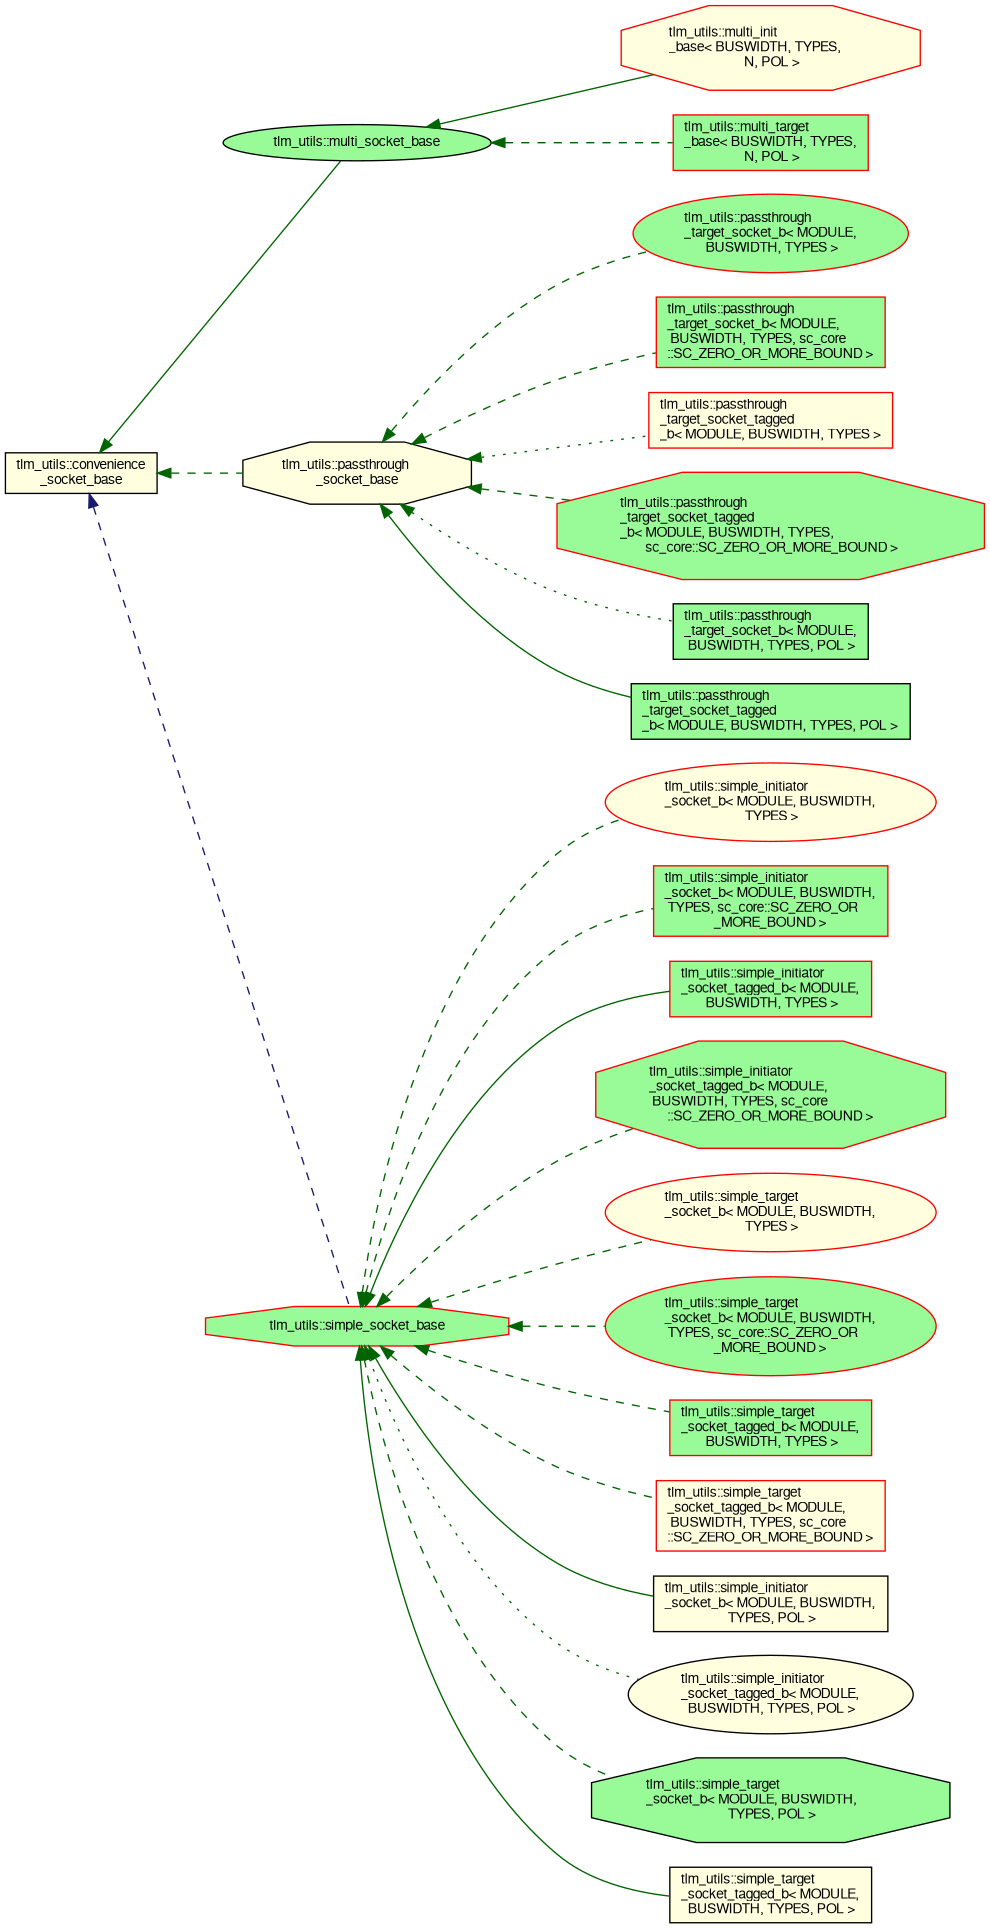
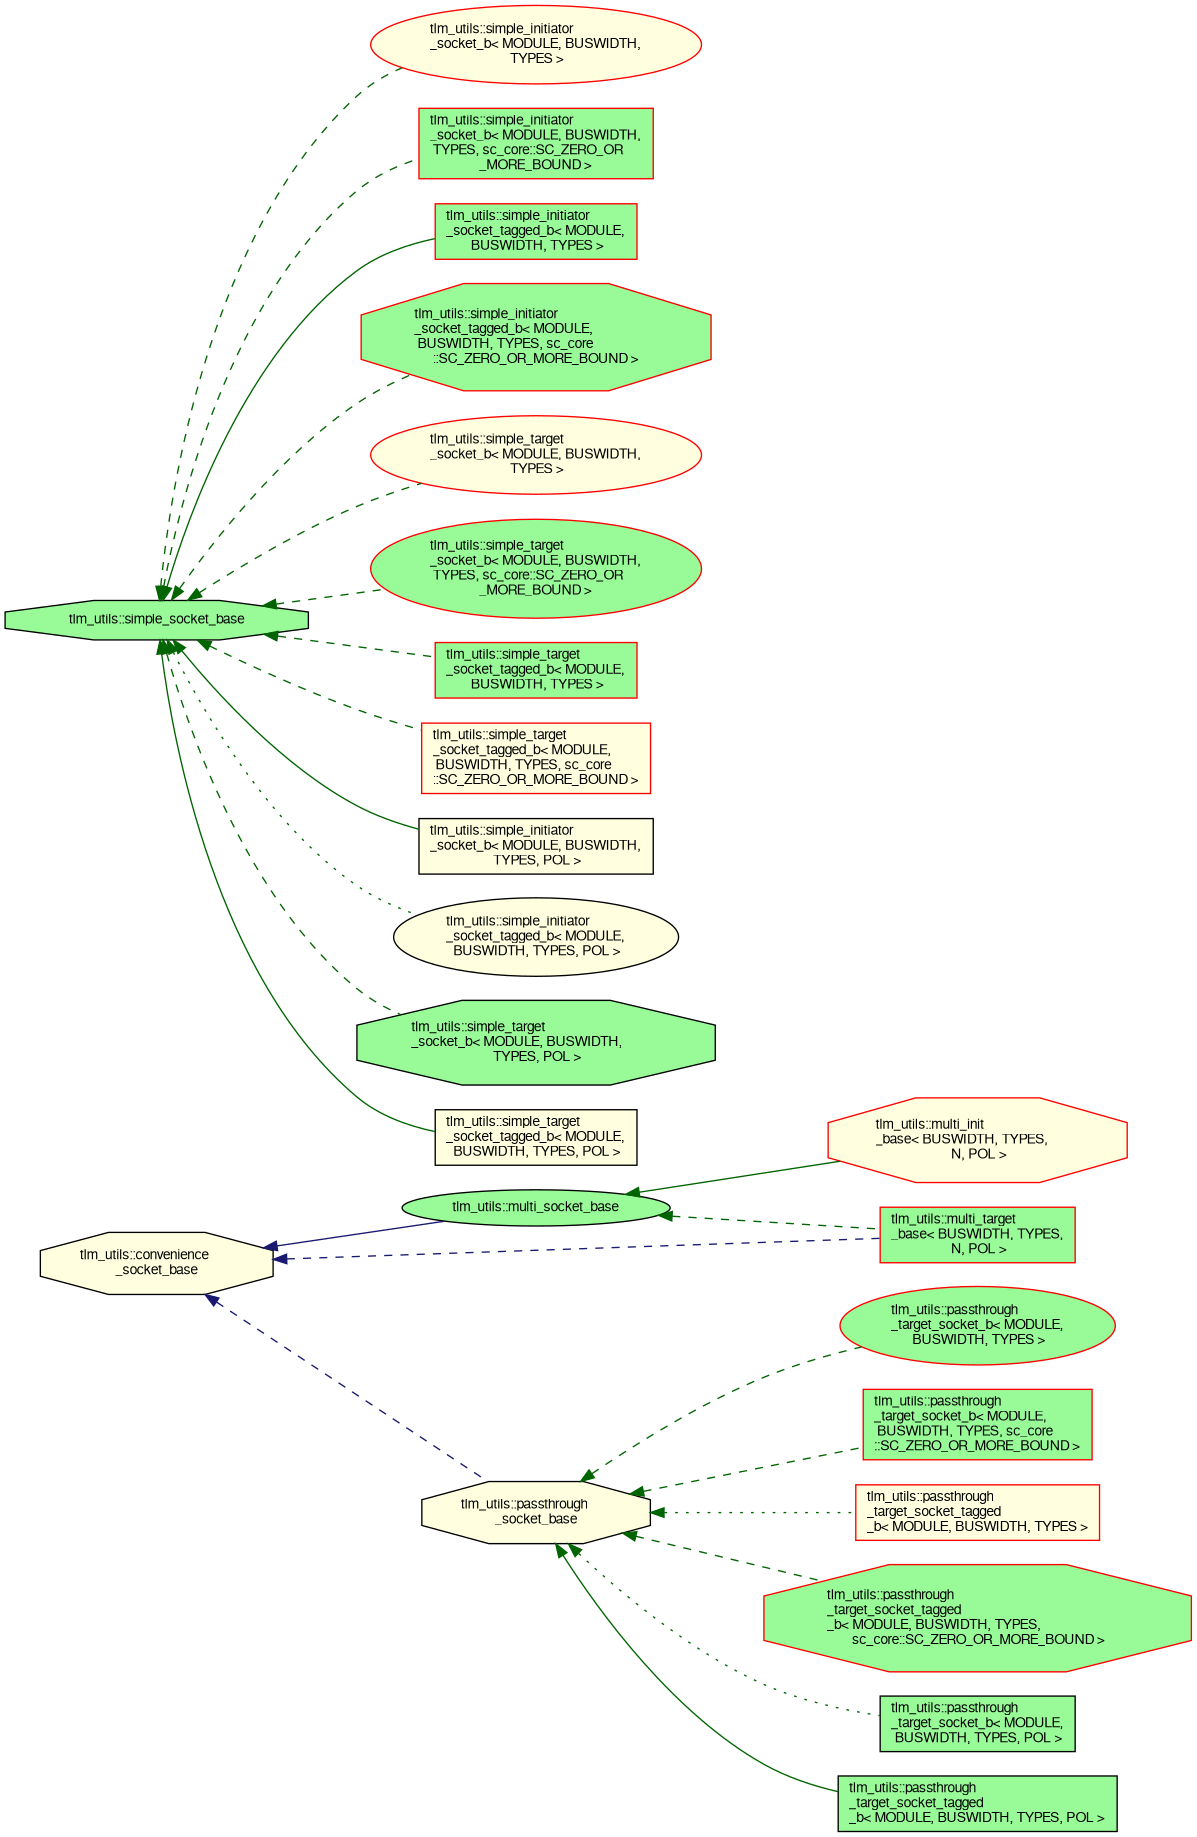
edge "tlm_utils::multi_socket_base" -> "tlm_utils::convenience _socket_base": color darkgreen -> midnightblue
node "tlm_utils::convenience _socket_base": shape box -> octagon
edge "tlm_utils::passthrough _socket_base" -> "tlm_utils::convenience _socket_base": color darkgreen -> midnightblue
edge "tlm_utils::simple_socket_base" -> "tlm_utils::convenience _socket_base": now "tlm_utils::multi_target _base< BUSWIDTH, TYPES, N, POL >" -> "tlm_utils::convenience _socket_base"
node "tlm_utils::simple_socket_base": color red -> black
